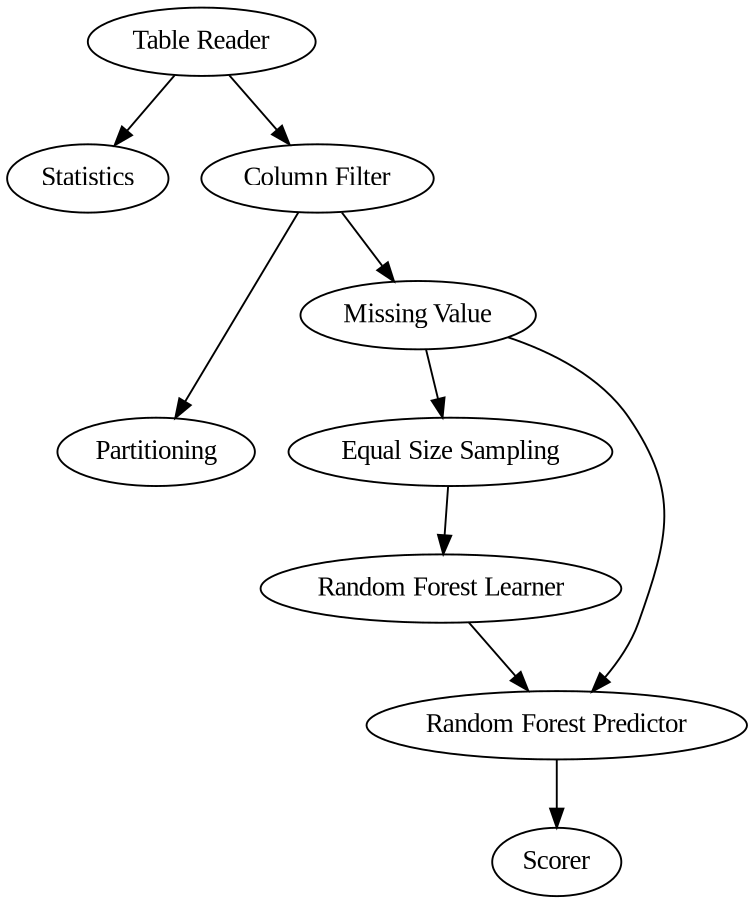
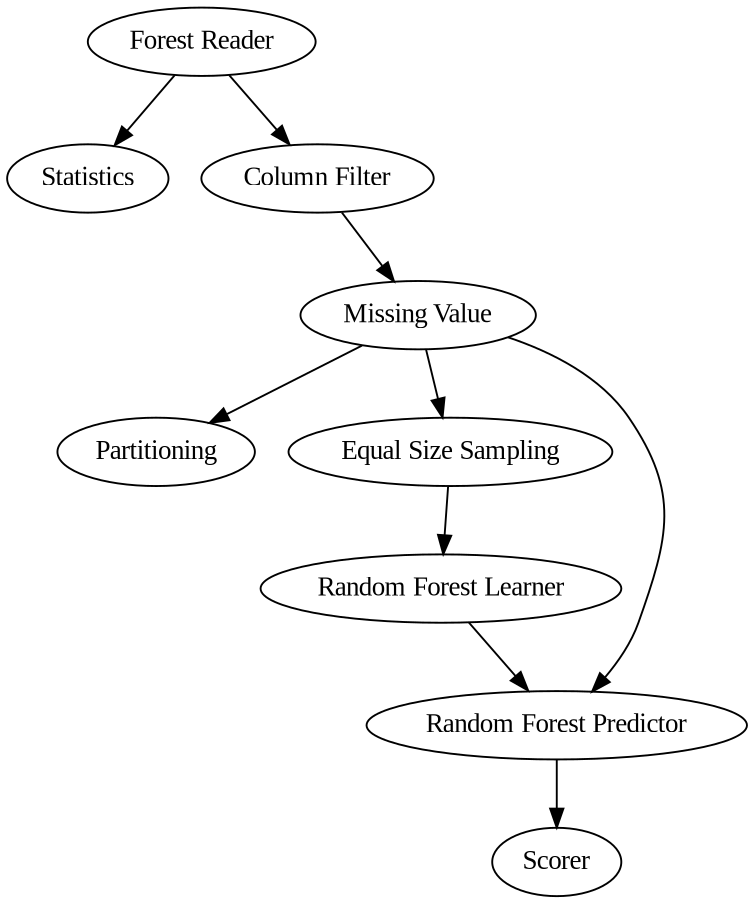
node "Table Reader": label "Table Reader" -> "Forest Reader"
edge "Column Filter" -> "Partitioning": now "Missing Value" -> "Partitioning"
